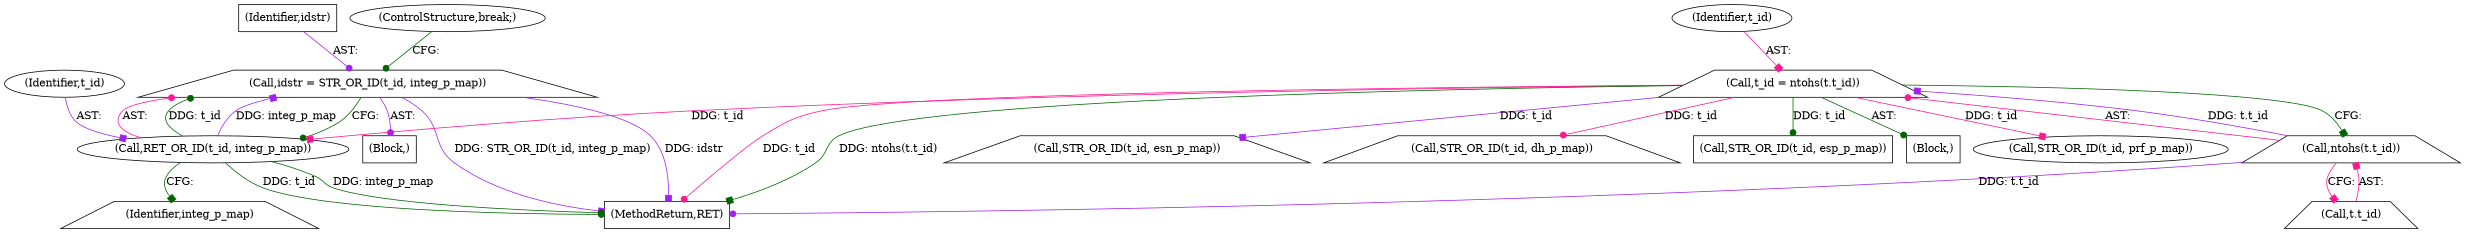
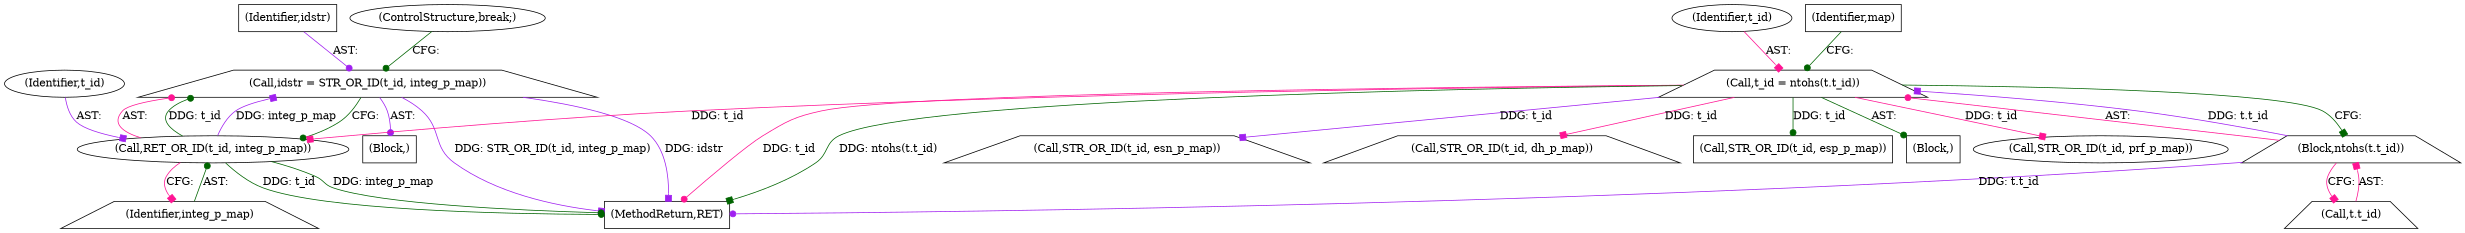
node "(Identifier,map)": added
edge "(Call,t_id = ntohs(t.t_id))" -> "(Call,STR_OR_ID(t_id, dh_p_map))": arrowhead dot -> box
node "(Call,ntohs(t.t_id))": label "(Call,ntohs(t.t_id))" -> "(Block,ntohs(t.t_id))"
edge "(Call,RET_OR_ID(t_id, integ_p_map))" -> "(Identifier,integ_p_map)": color darkgreen -> deeppink
edge "(Identifier,integ_p_map)" -> "(Call,RET_OR_ID(t_id, integ_p_map))": added, label "AST:"
